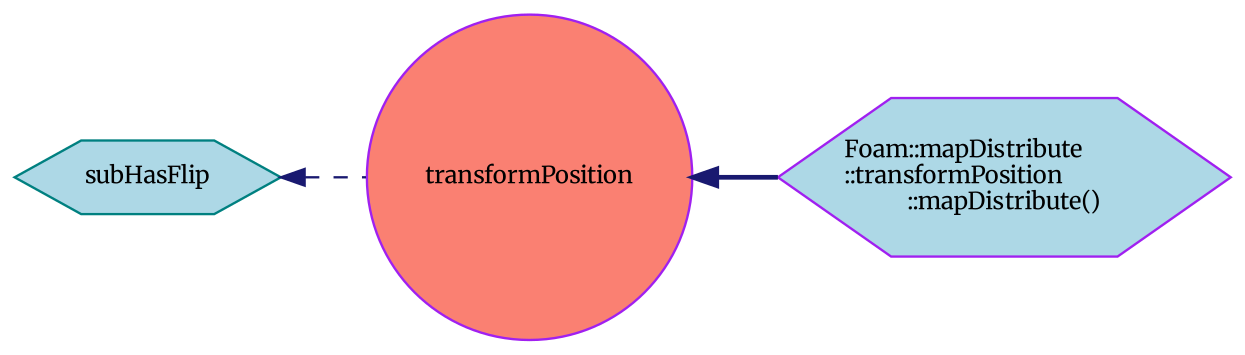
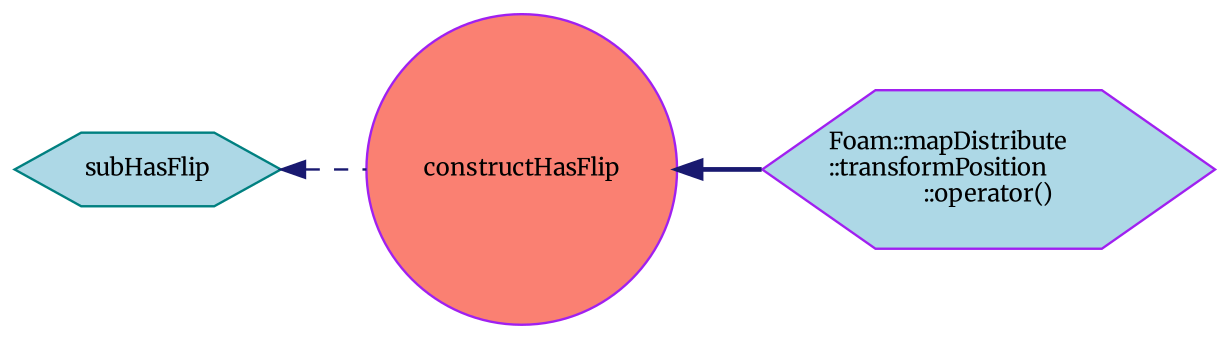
node "transformPosition": label "transformPosition" -> "constructHasFlip"
node "Foam::mapDistribute ::transformPosition ::mapDistribute()": label "Foam::mapDistribute ::transformPosition ::mapDistribute()" -> "Foam::mapDistribute ::transformPosition ::operator()"
